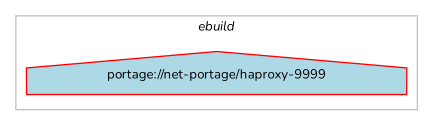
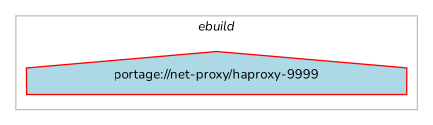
node "portage://net-portage/haproxy-9999": label "portage://net-portage/haproxy-9999" -> "portage://net-proxy/haproxy-9999"
